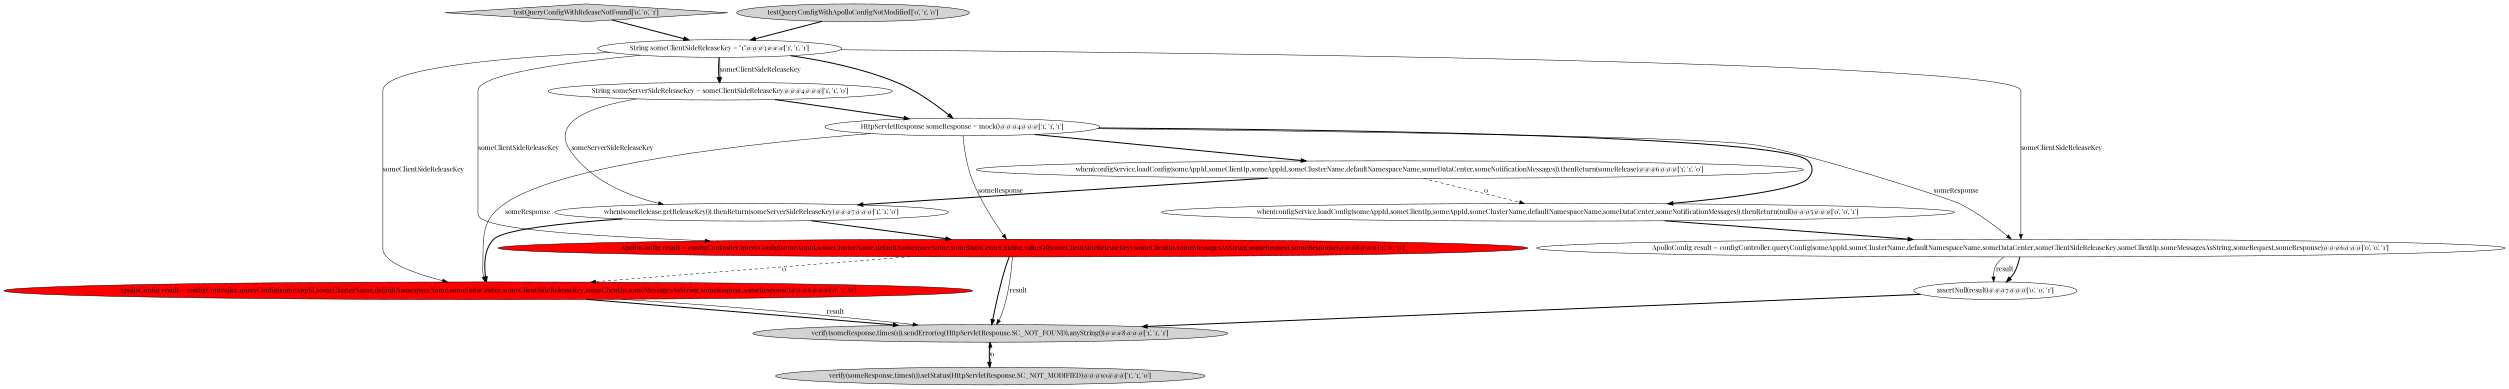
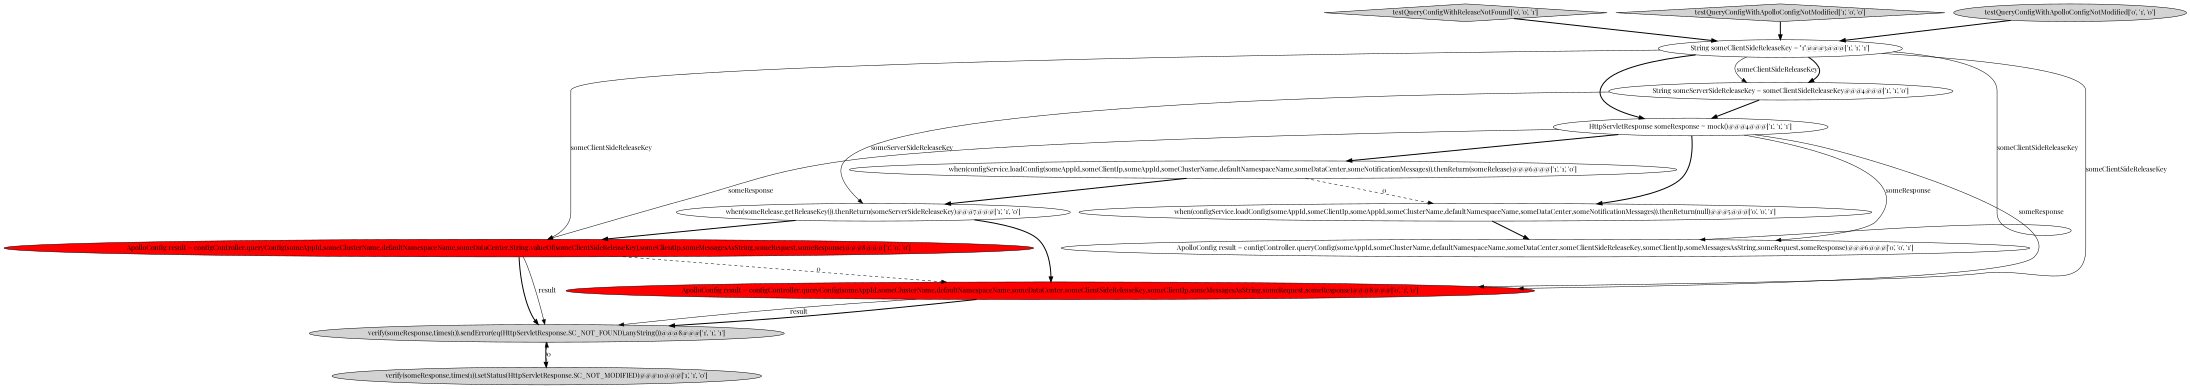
node "testQueryConfigWithApolloConfigNotModified['1', '0', '0']": added
node "assertNull(result)@@@7@@@['0', '0', '1']": removed
